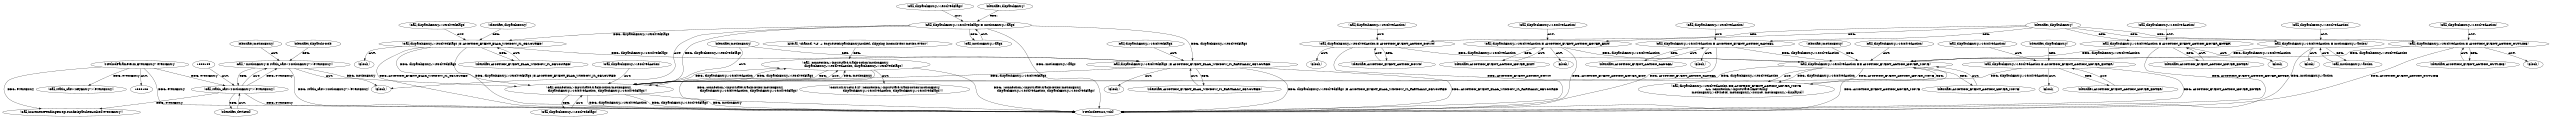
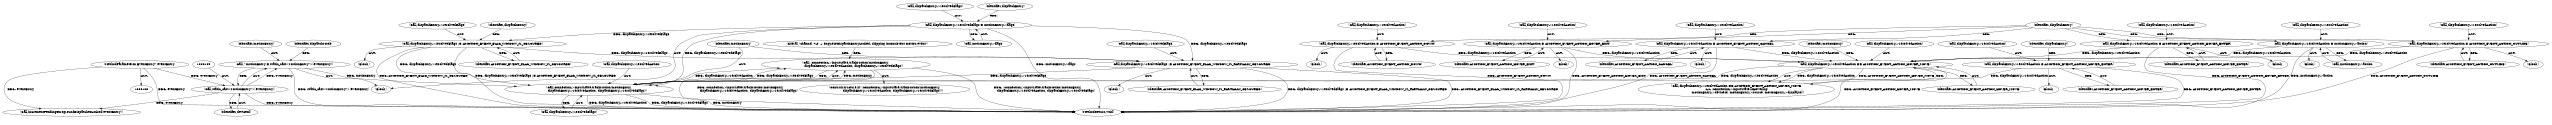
node "(Call,static_cast<KeyEntry*>(eventEntry))": removed
